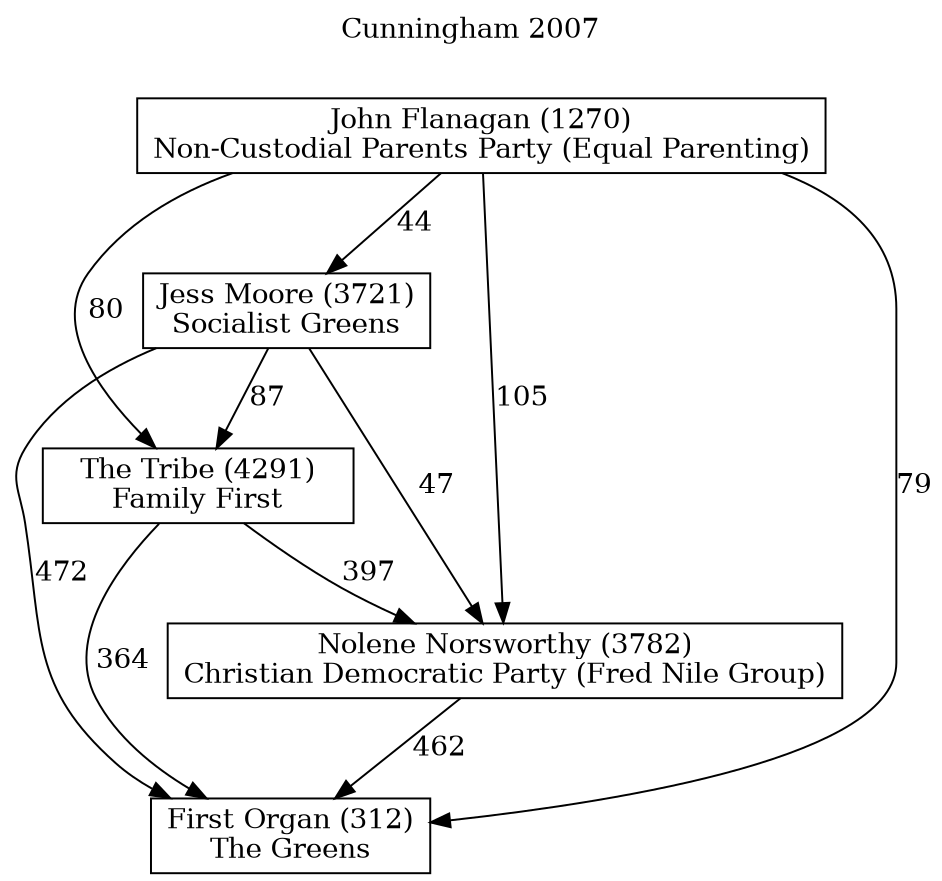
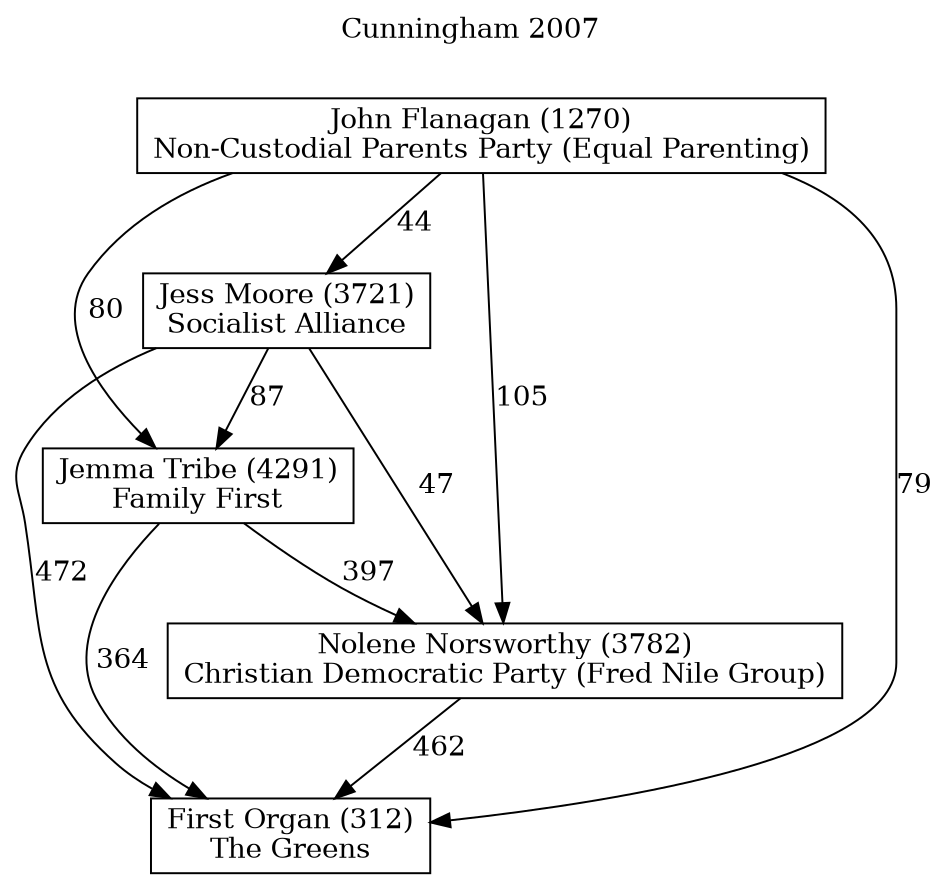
node "Jess Moore (3721) Socialist Greens": label "Jess Moore (3721) Socialist Greens" -> "Jess Moore (3721) Socialist Alliance"
node "The Tribe (4291) Family First": label "The Tribe (4291) Family First" -> "Jemma Tribe (4291) Family First"
